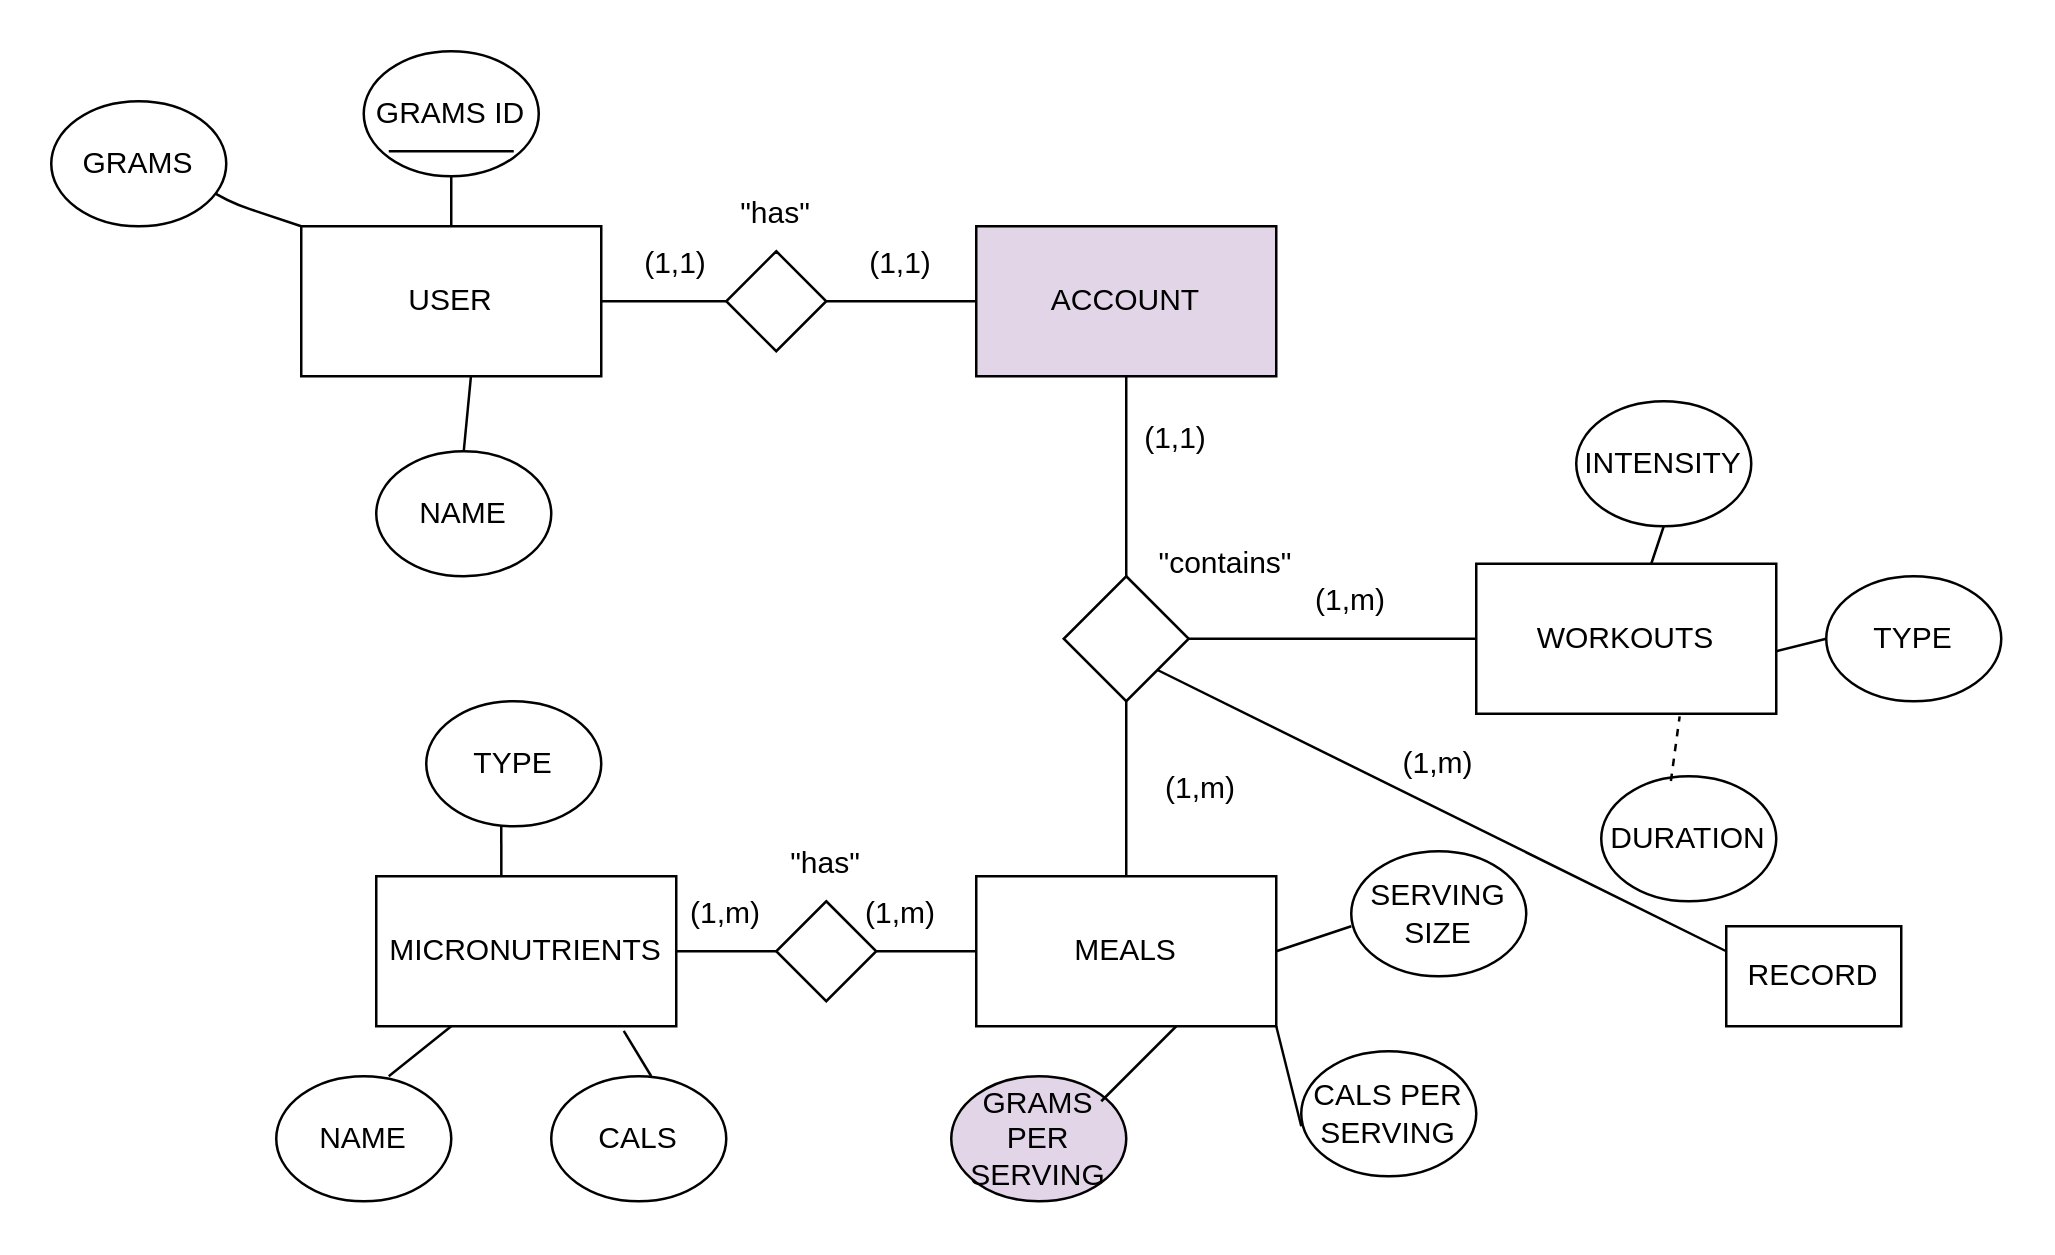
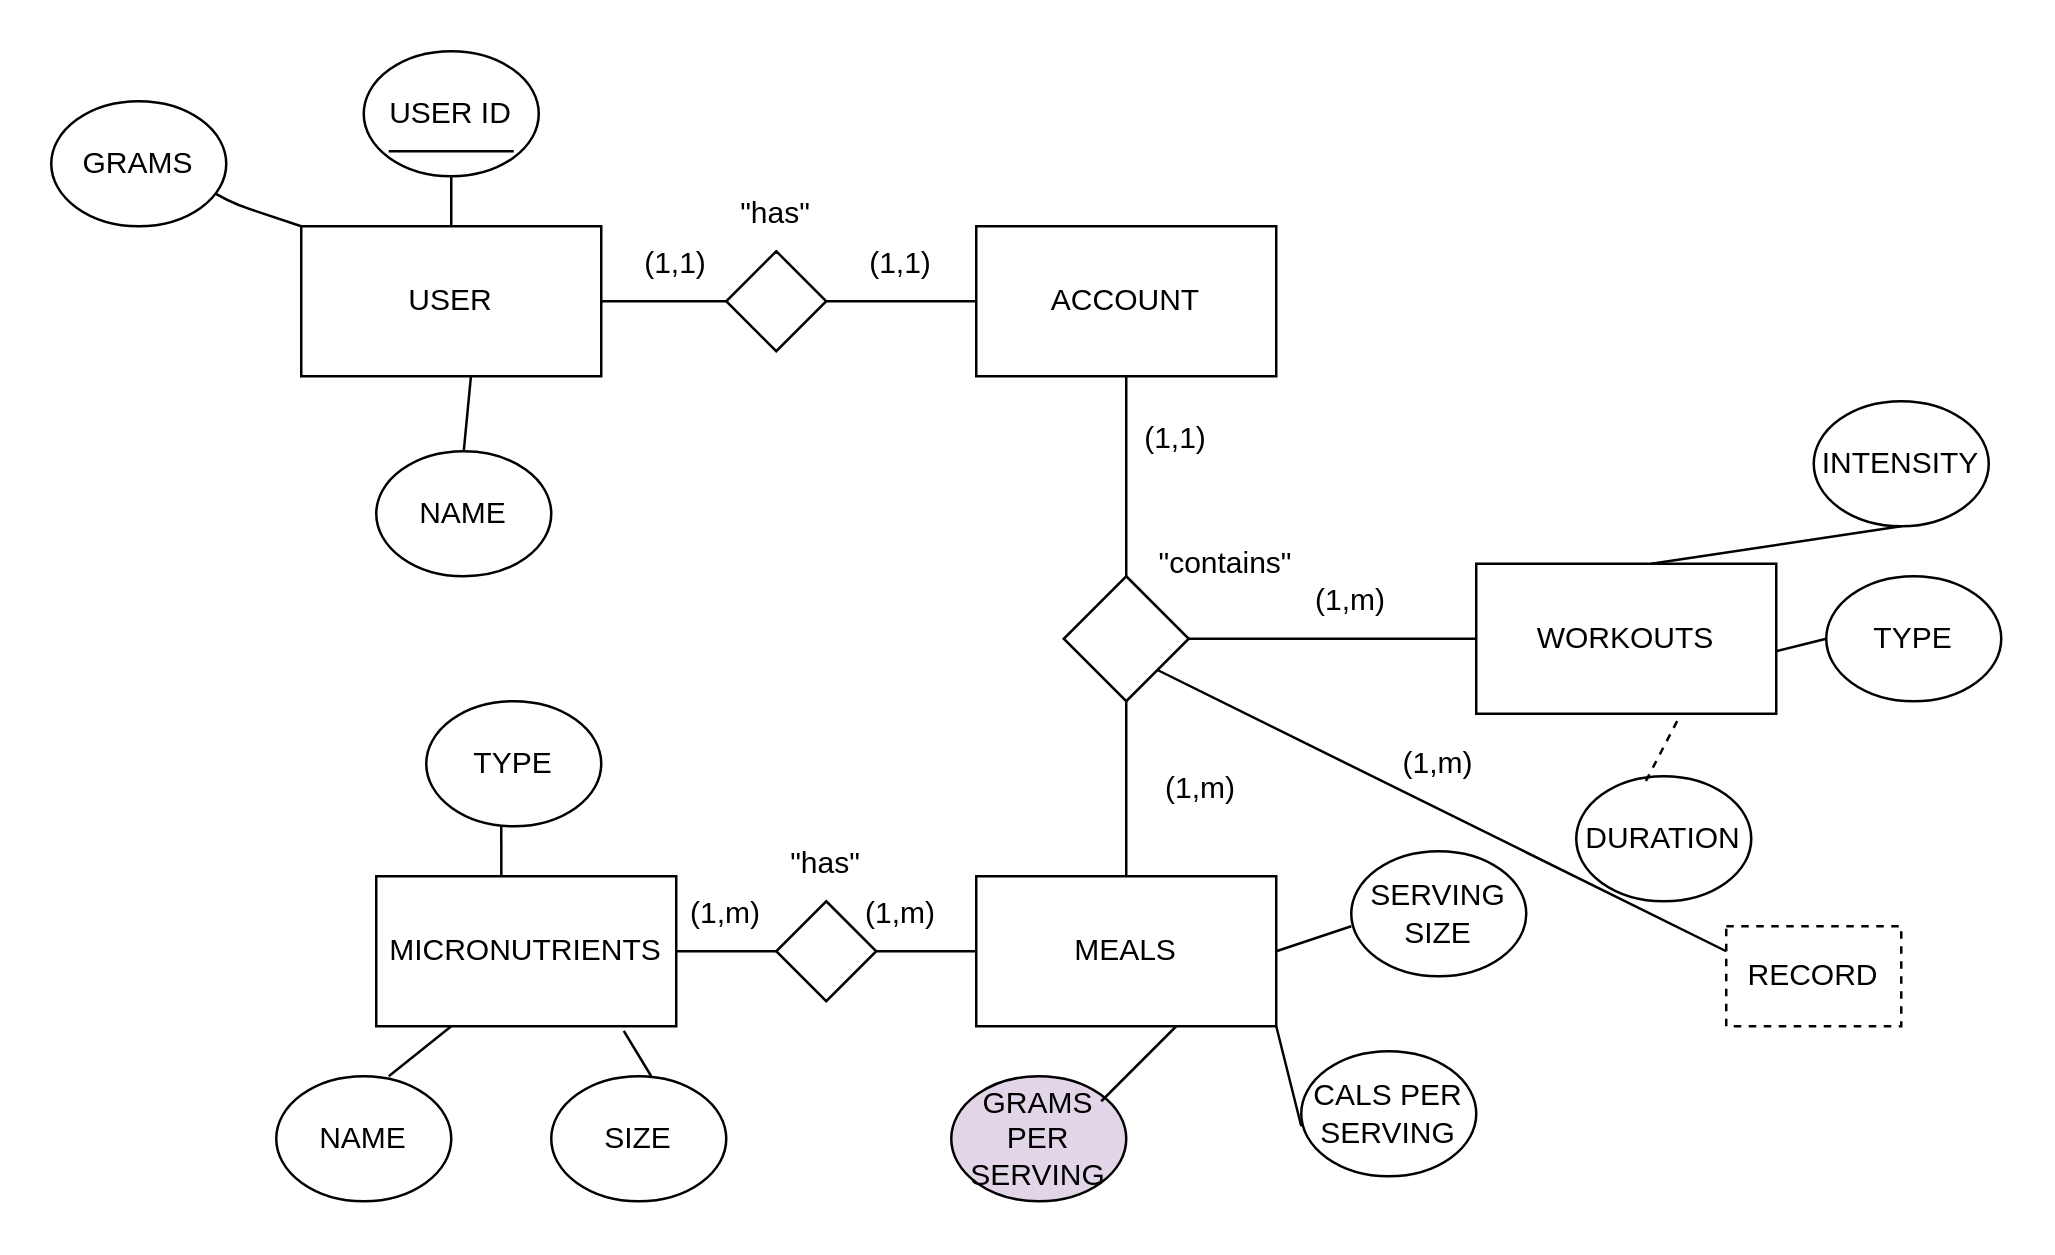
node "GRAMS ID": label "GRAMS ID" -> "USER ID"
node "ACCOUNT": fillcolor #e1d5e7 -> #ffffff
node "INTENSITY": moved (1664, 464) -> (1901, 464)
node "DURATION": moved (1689, 839) -> (1664, 839)
node "RECORD": style solid -> dashed
node "CALS": label "CALS" -> "SIZE"
